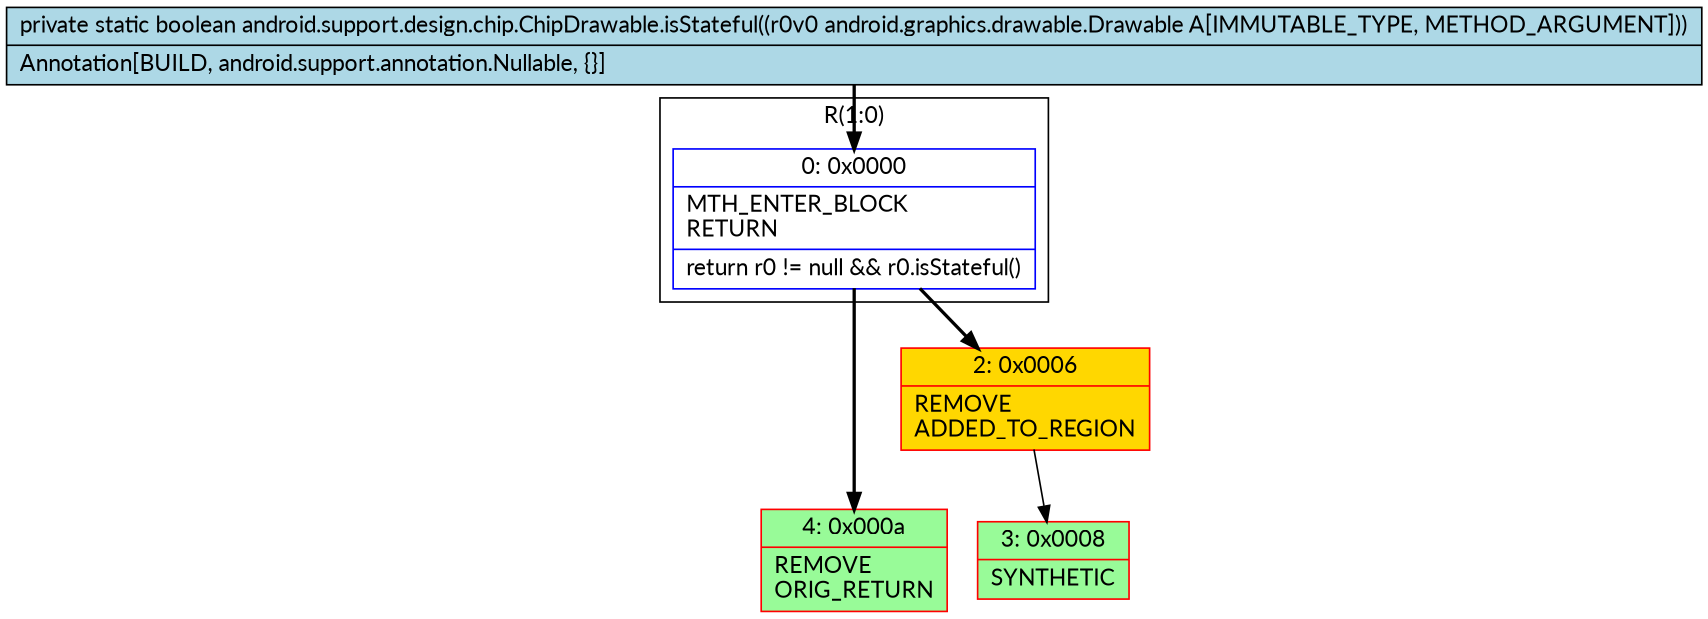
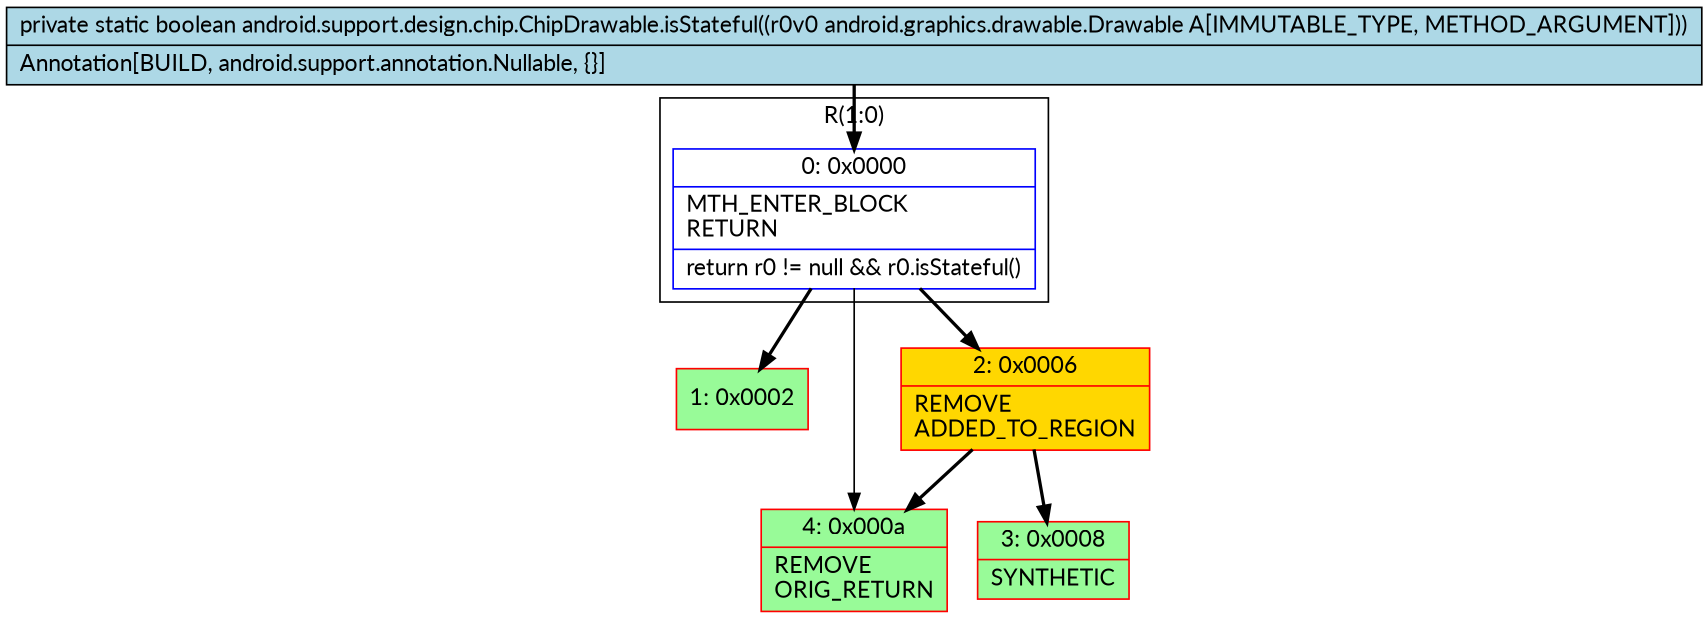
edge "0: 0x0000" -> "4: 0x000a": style bold -> solid
node "1: 0x0002": added
edge "2: 0x0006" -> "4: 0x000a": added
edge "2: 0x0006" -> "3: 0x0008": style solid -> bold
